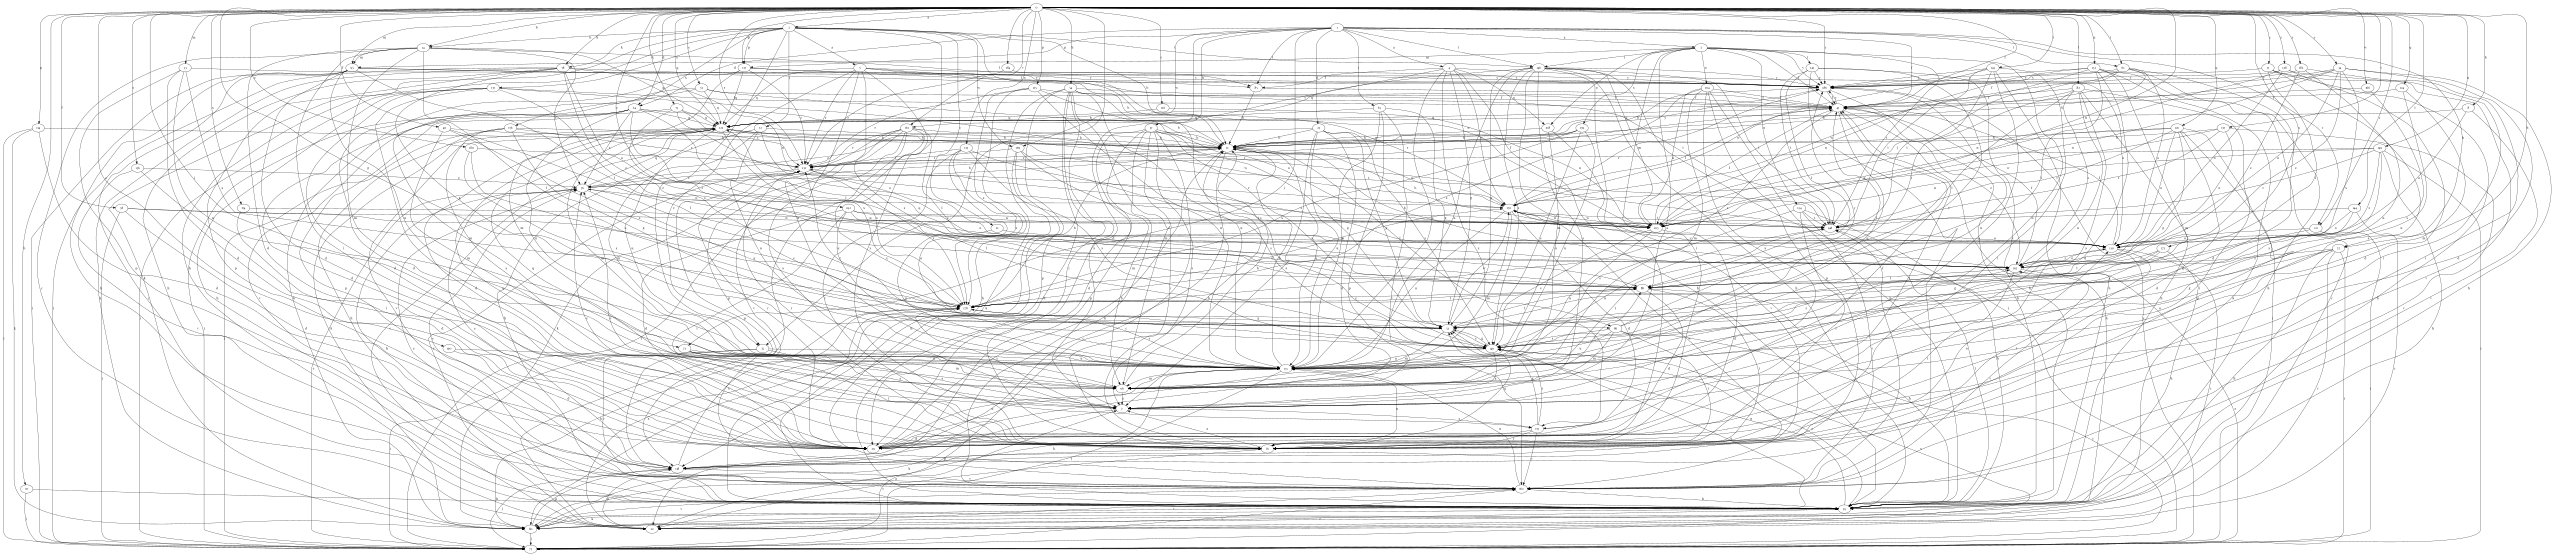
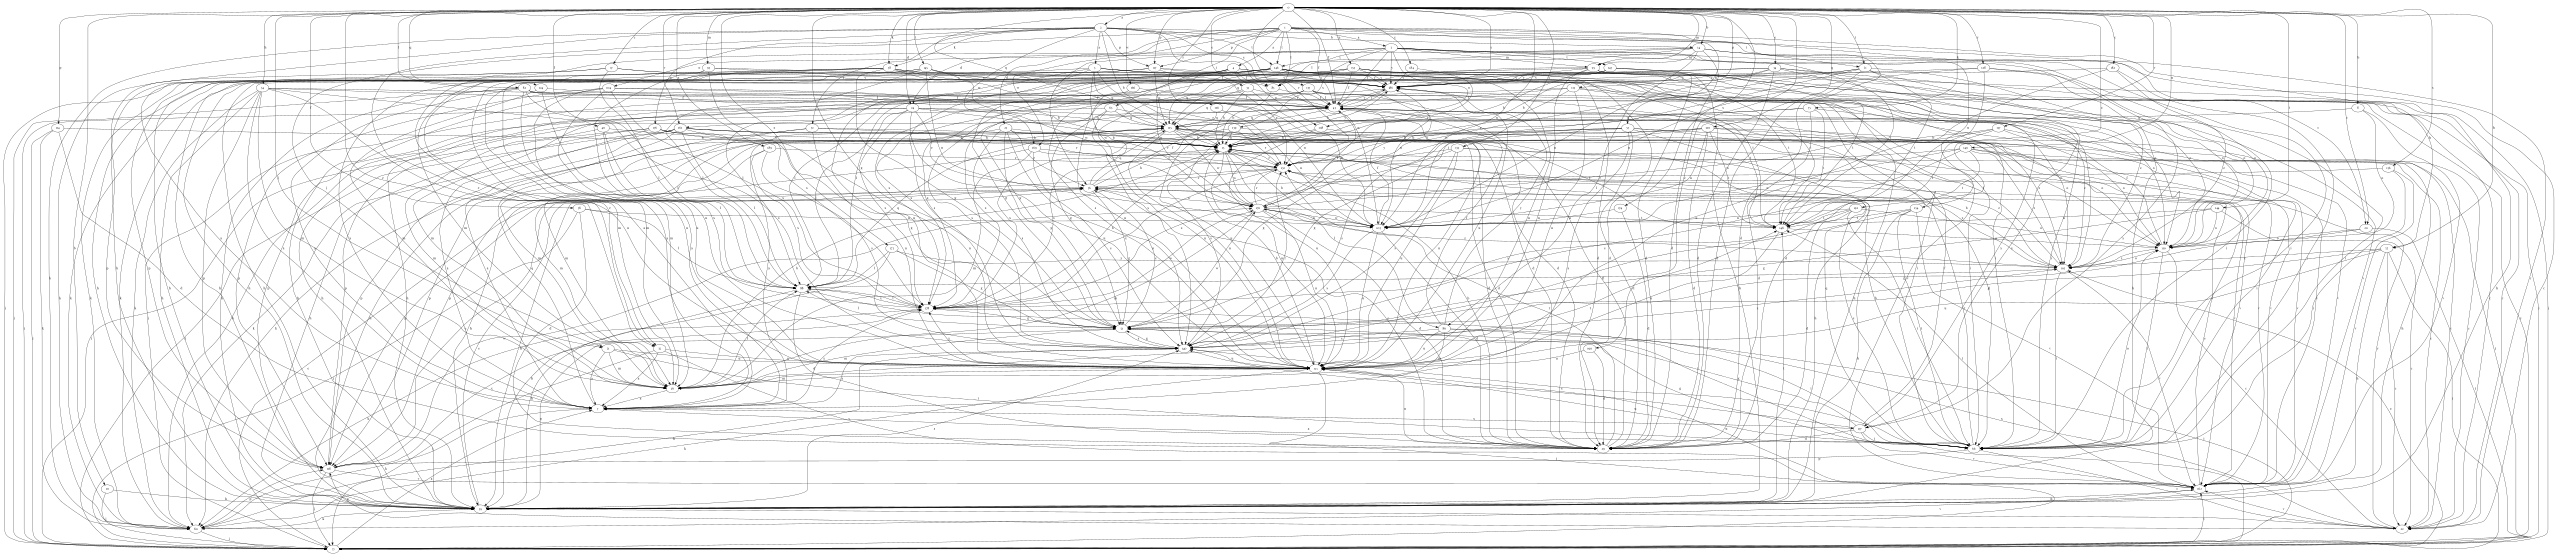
node "21": removed
edge "14" -> "96": now "189" -> "96"
